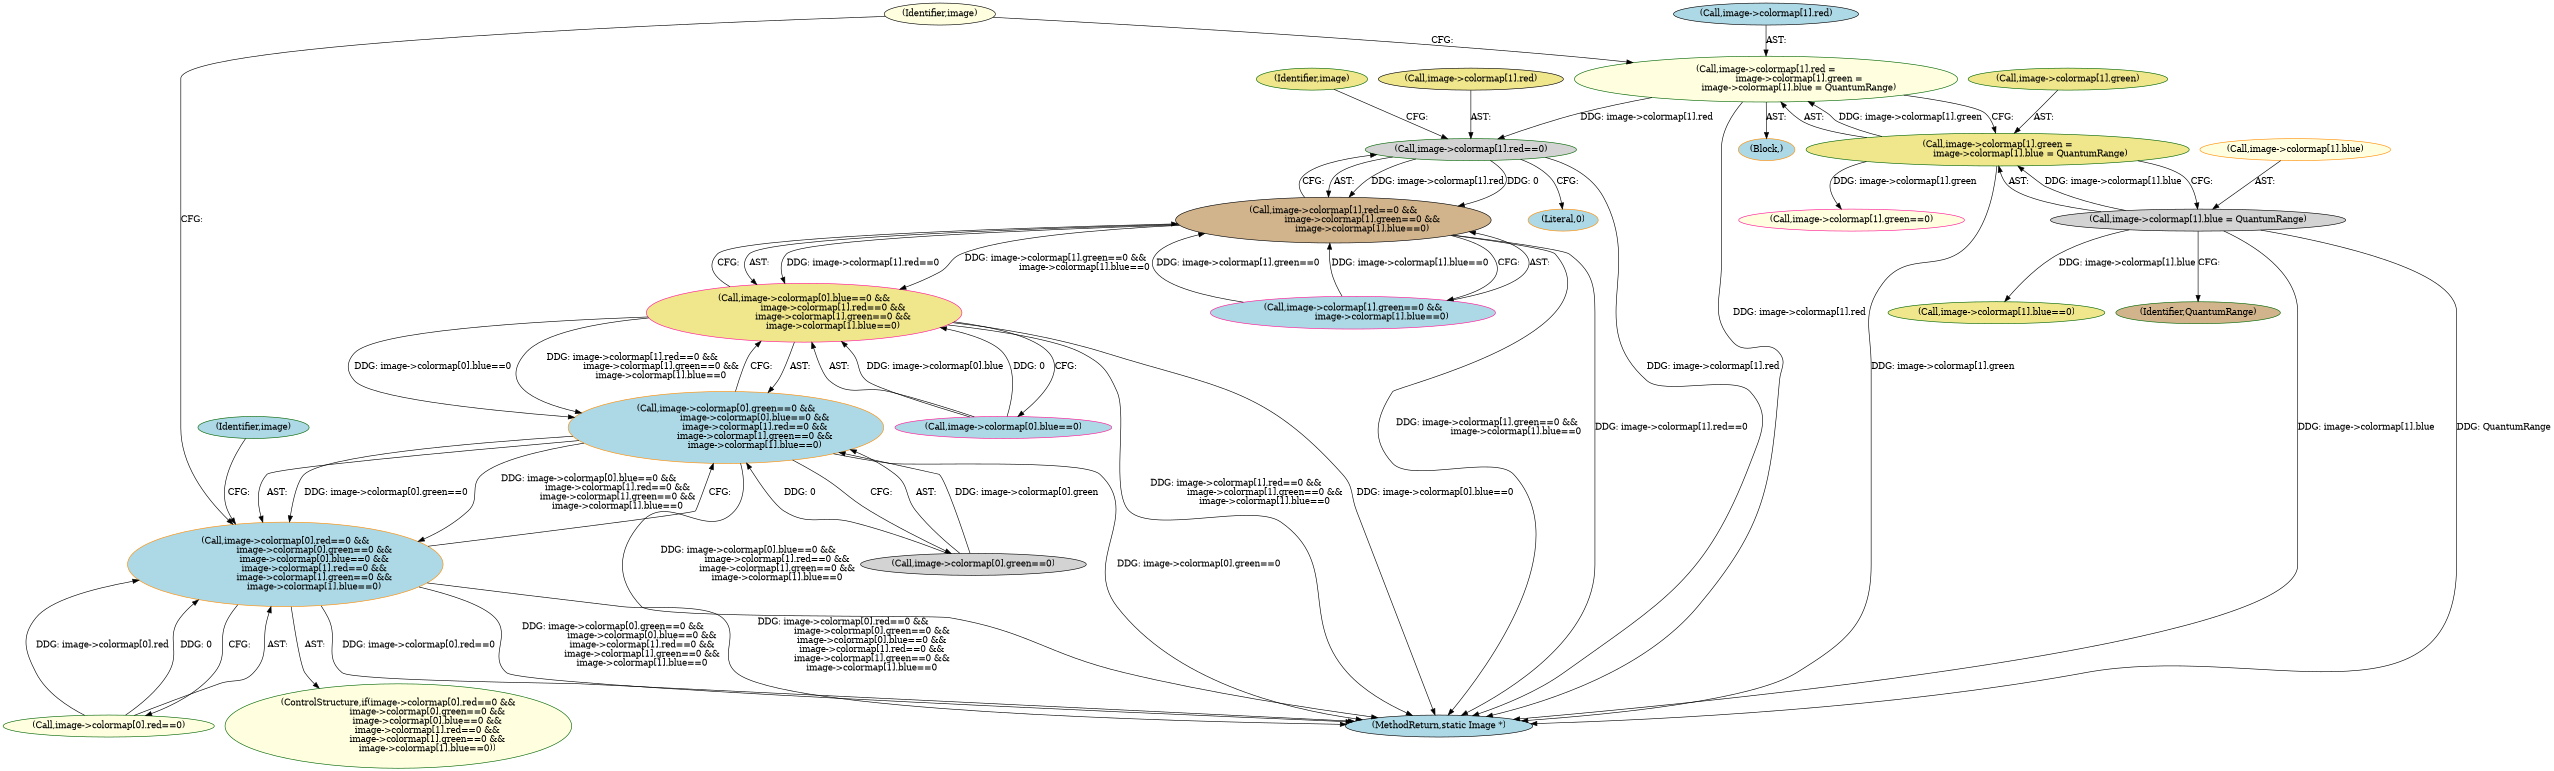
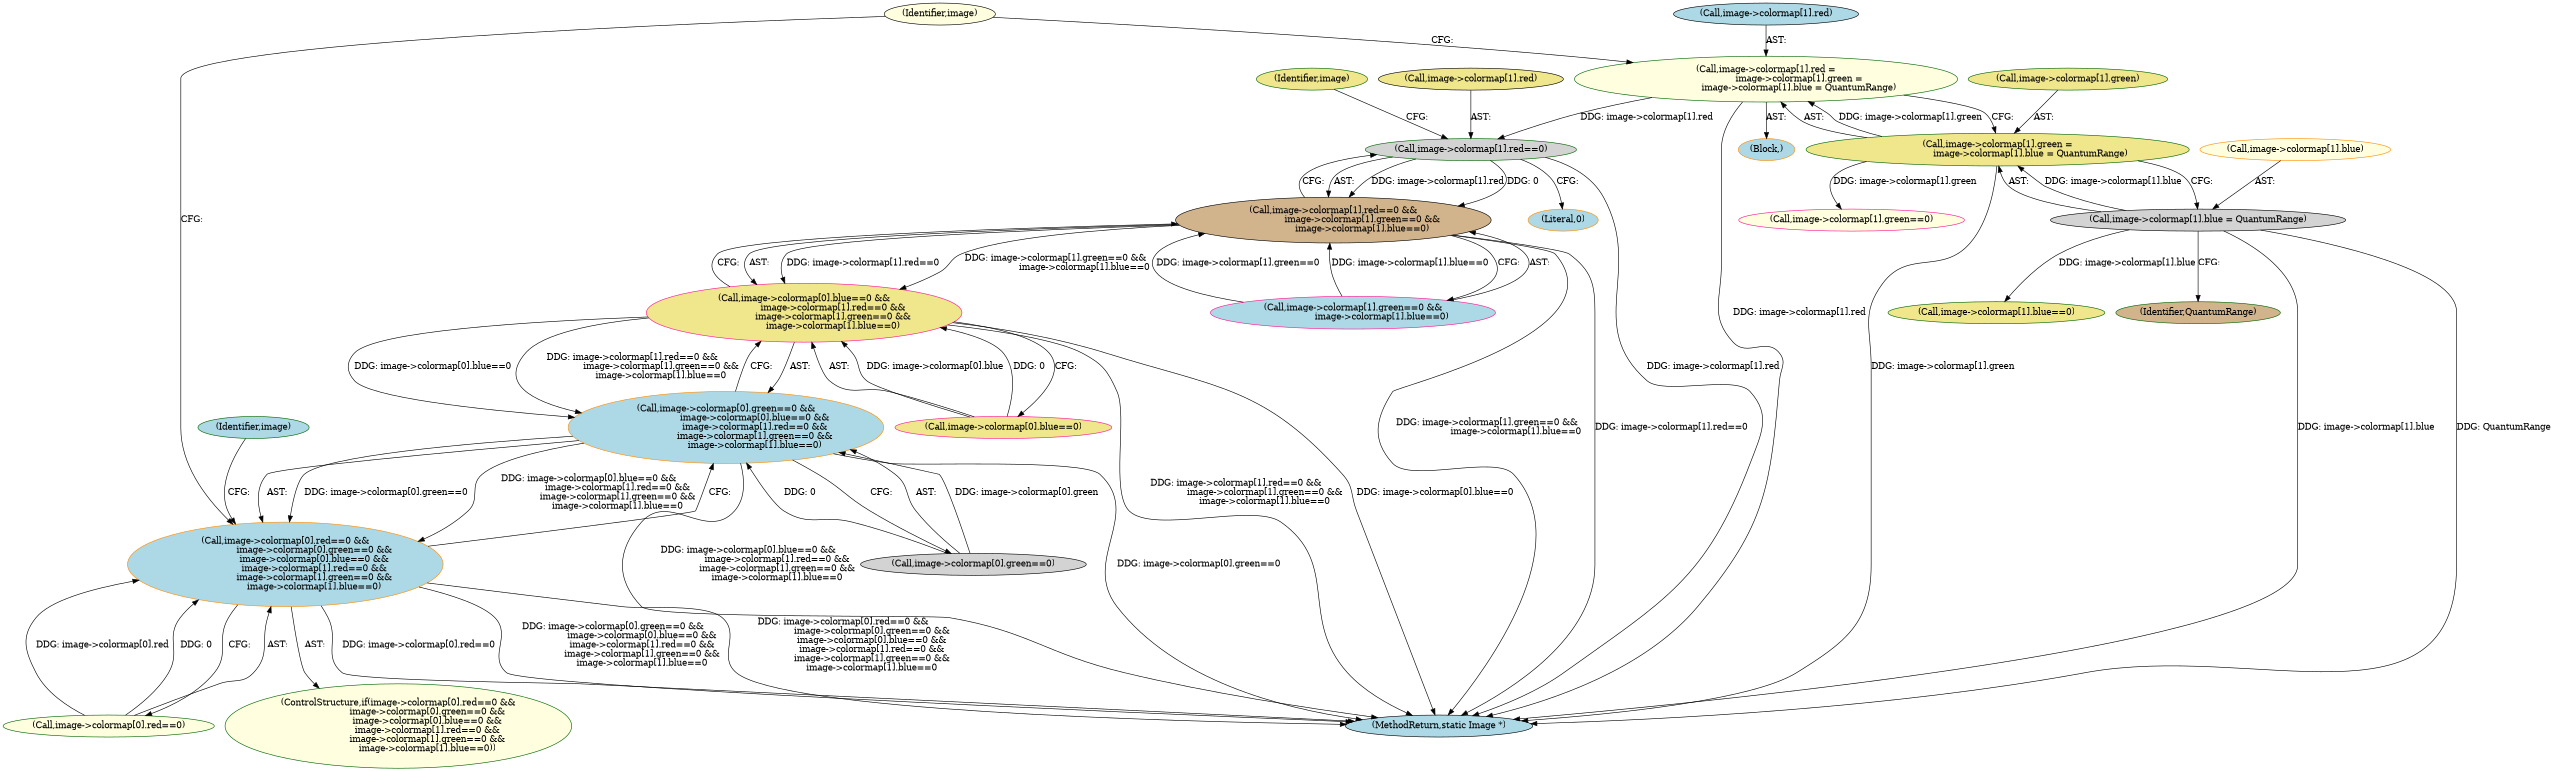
node "(Call,image->colormap[0].blue==0)": fillcolor lightblue -> khaki
